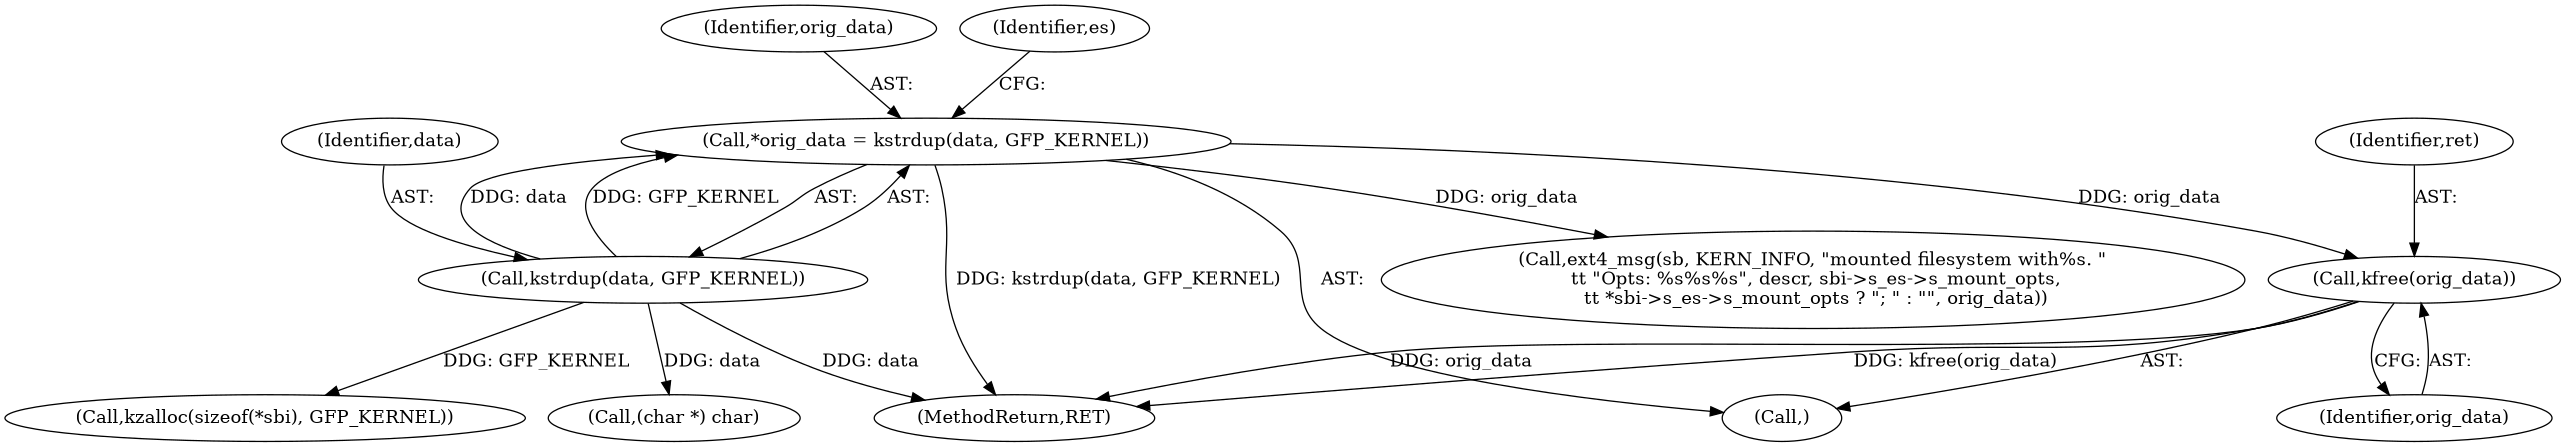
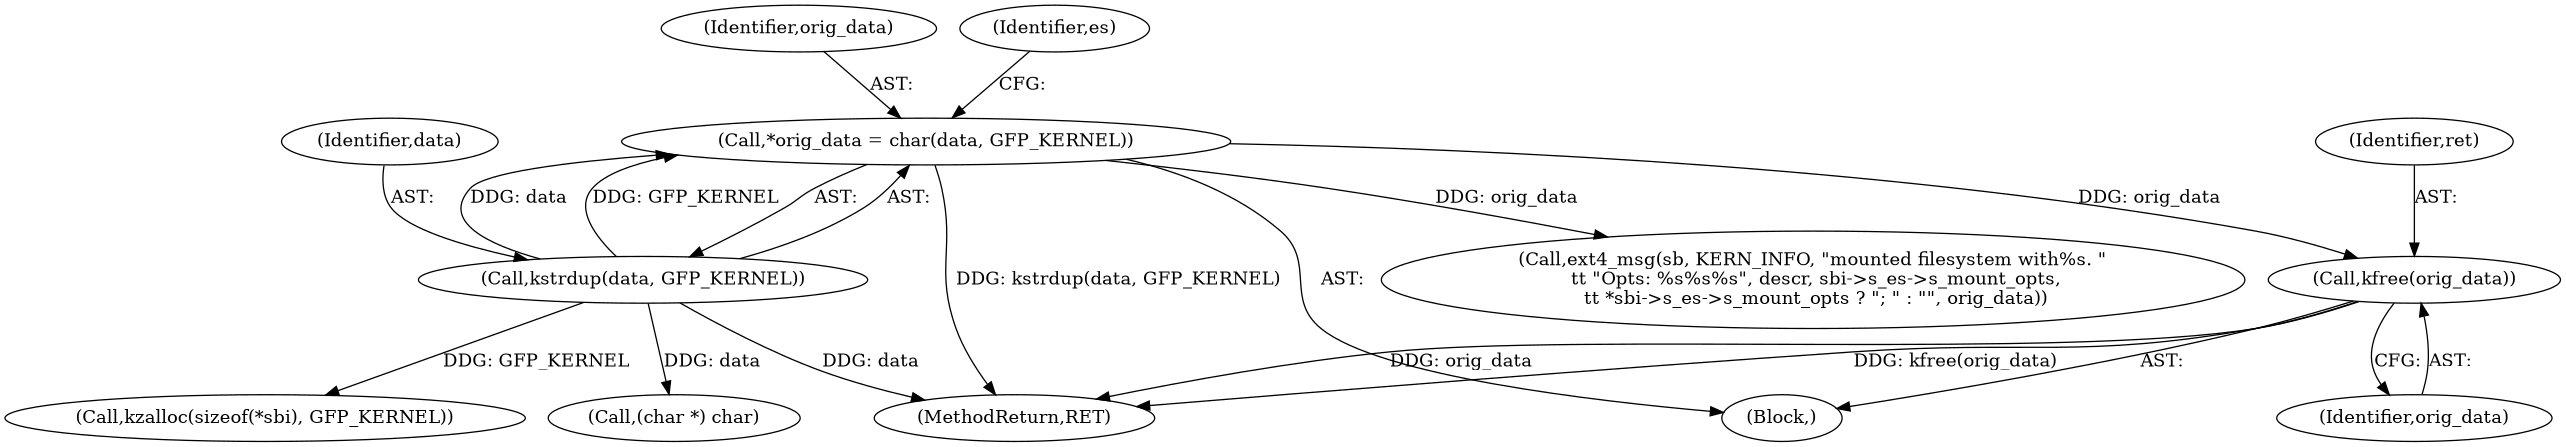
node "(Call,*orig_data = kstrdup(data, GFP_KERNEL))": label "(Call,*orig_data = kstrdup(data, GFP_KERNEL))" -> "(Call,*orig_data = char(data, GFP_KERNEL))"
node "(Call,)": label "(Call,)" -> "(Block,)"
